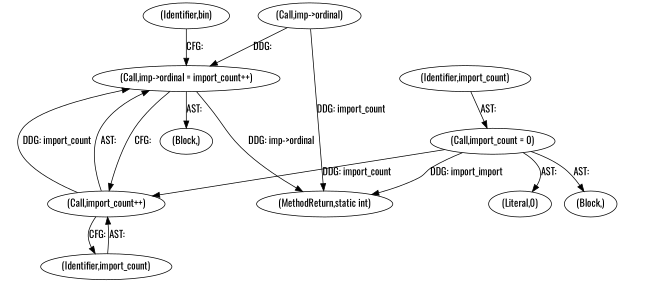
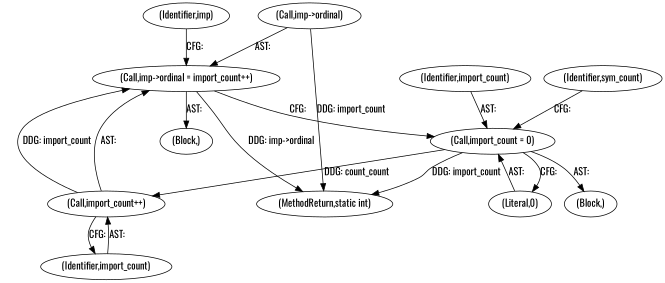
node "(Identifier,bin)": label "(Identifier,bin)" -> "(Identifier,imp)"
edge "(Call,imp->ordinal)" -> "(Call,imp->ordinal = import_count++)": label "DDG: " -> "AST: "
node "(Identifier,sym_count)": added
edge "(Call,imp->ordinal = import_count++)" -> "(Call,import_count++)": now "(Call,imp->ordinal = import_count++)" -> "(Call,import_count = 0)"
edge "(Call,import_count = 0)" -> "(Call,import_count++)": label "DDG: import_count" -> "DDG: count_count"
edge "(Call,import_count = 0)" -> "(MethodReturn,static int)": label "DDG: import_import" -> "DDG: import_count"
edge "(Call,import_count = 0)" -> "(Literal,0)": label "AST: " -> "CFG: "
edge "(Literal,0)" -> "(Call,import_count = 0)": added, label "AST:"
